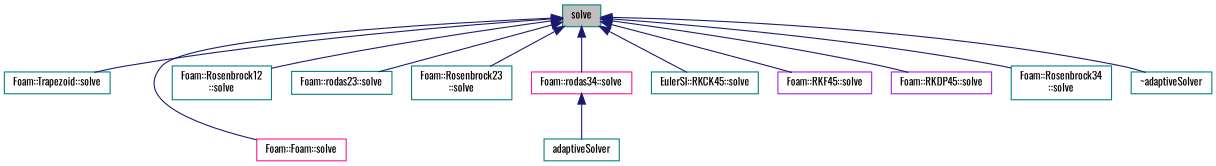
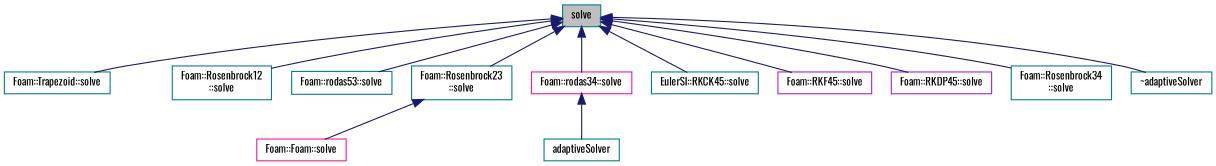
edge "Foam::Foam::solve" -> "solve": now "Foam::Foam::solve" -> "Foam::Rosenbrock23 ::solve"
node "Foam::rodas23::solve": label "Foam::rodas23::solve" -> "Foam::rodas53::solve"
